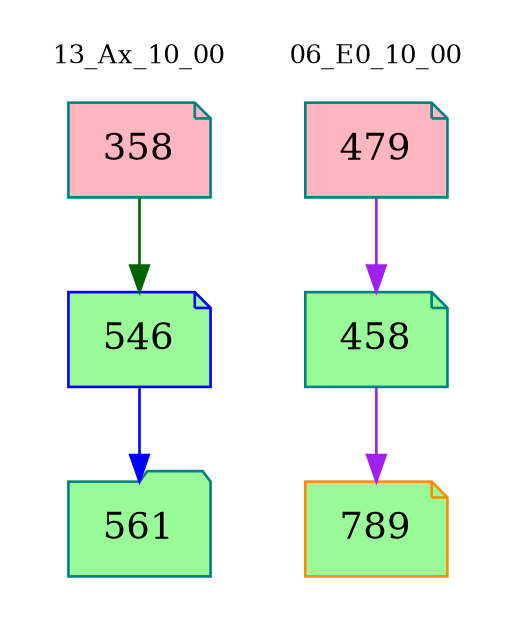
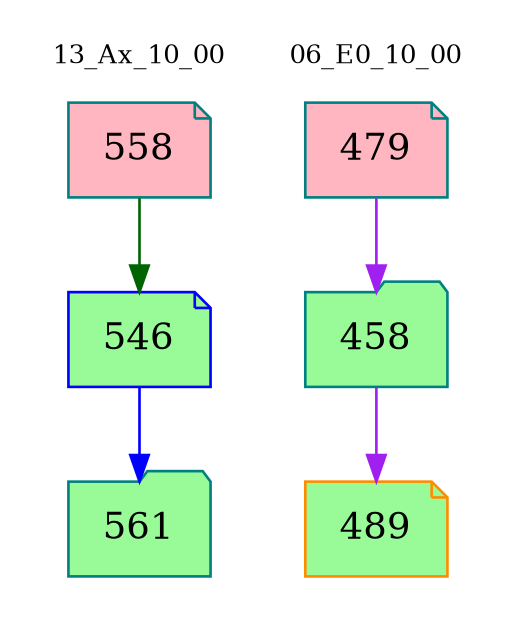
node "358": label "358" -> "558"
node "458": shape note -> folder
node "789": label "789" -> "489"
